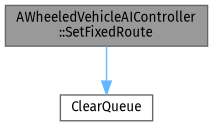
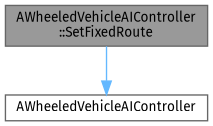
node "ClearQueue": label "ClearQueue" -> "AWheeledVehicleAIController"
